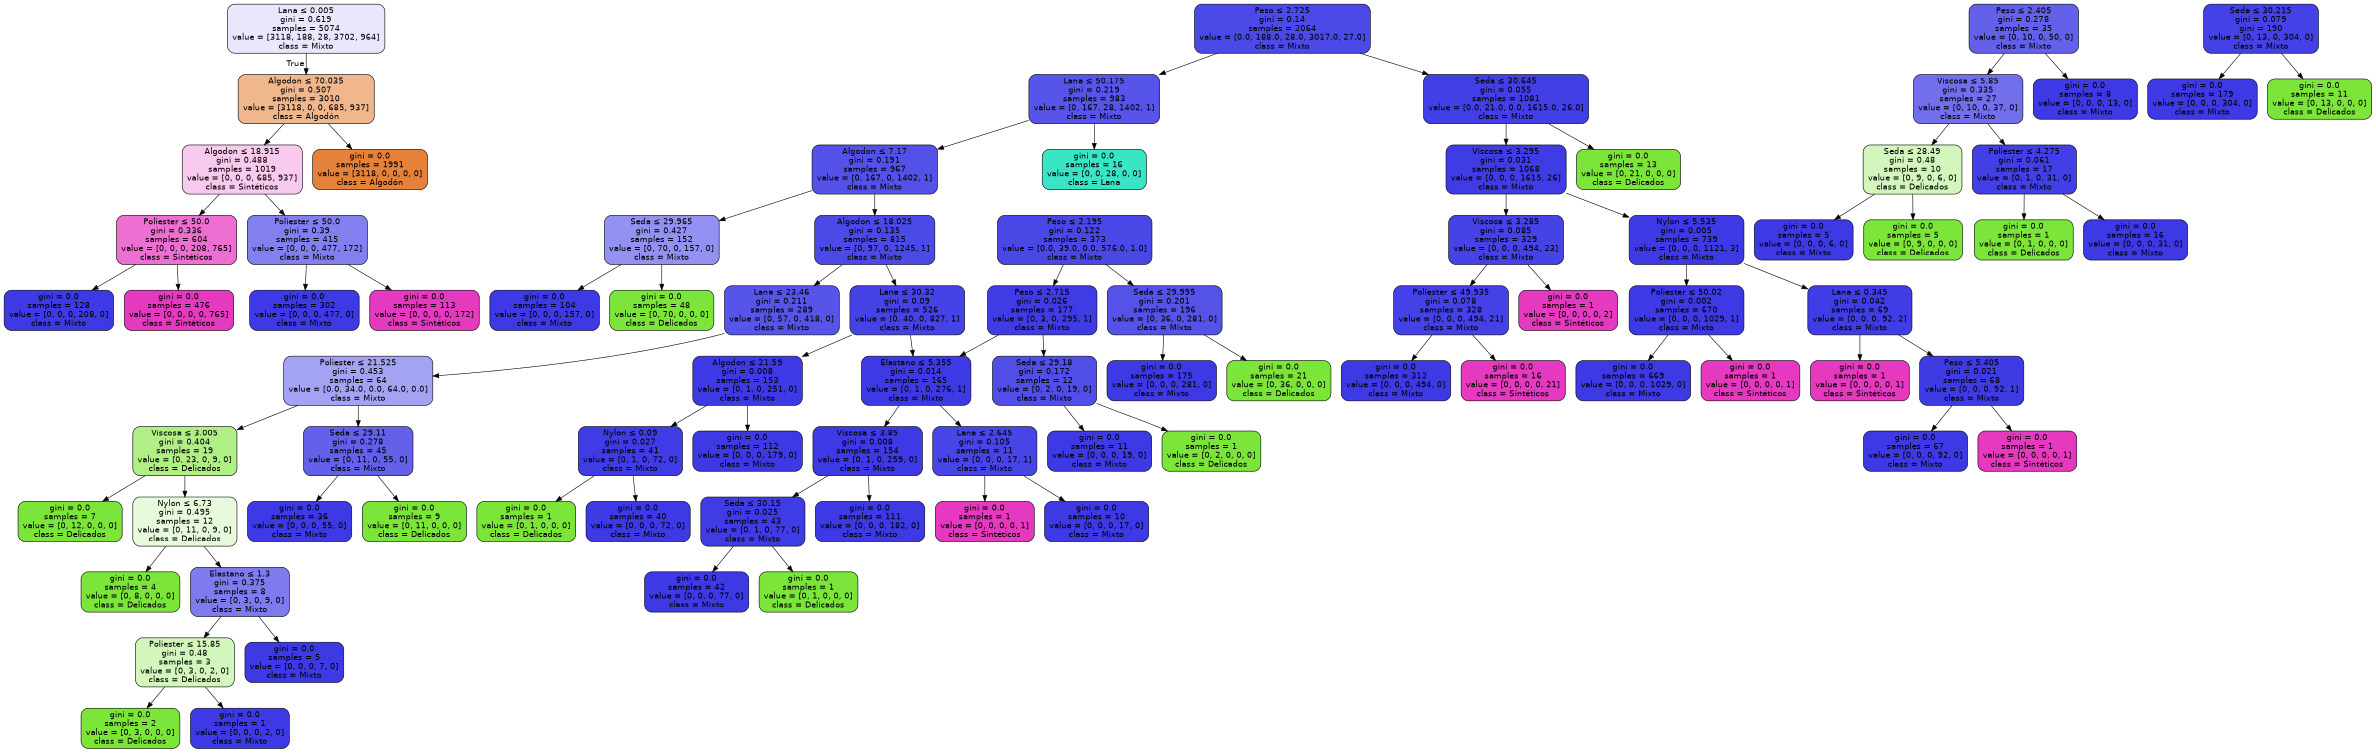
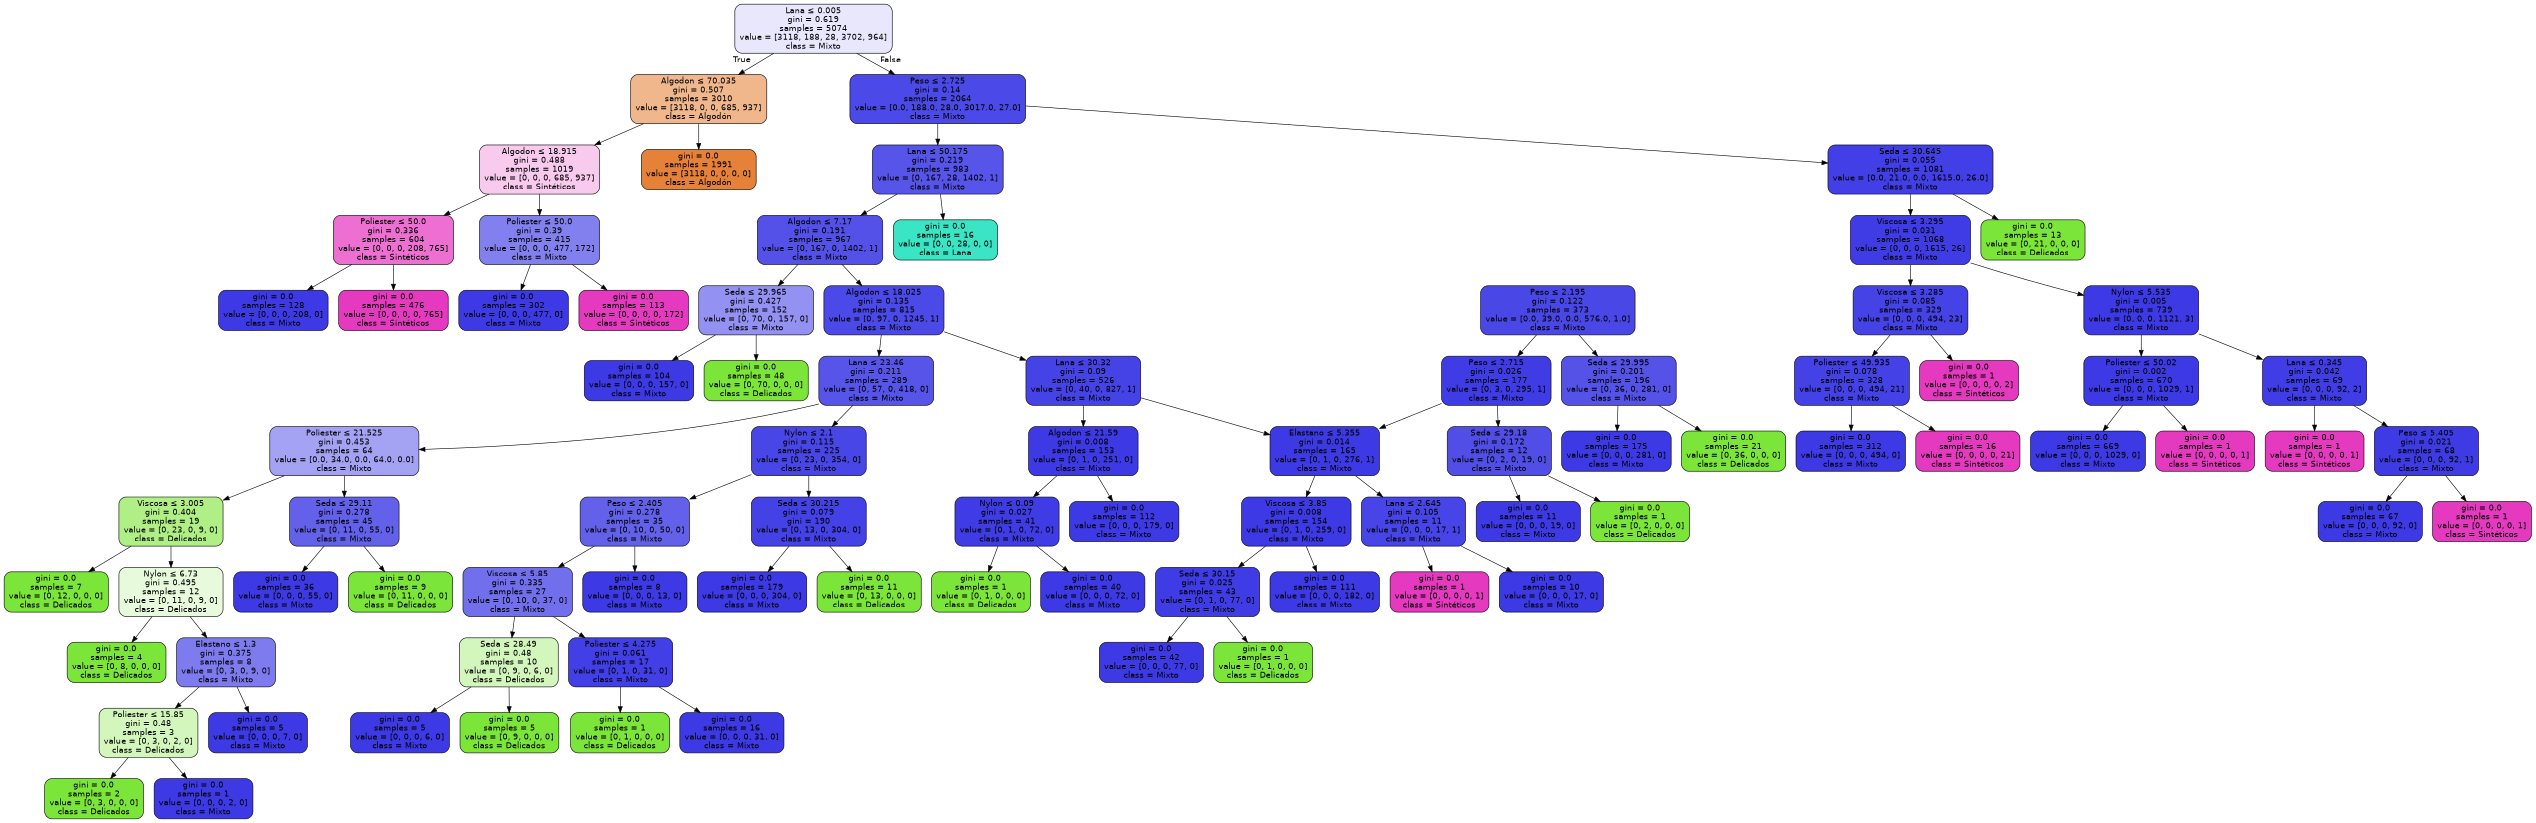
edge "Lana ≤ 0.005" -> "Peso ≤ 2.725": added
node "Nylon ≤ 2.1": added
